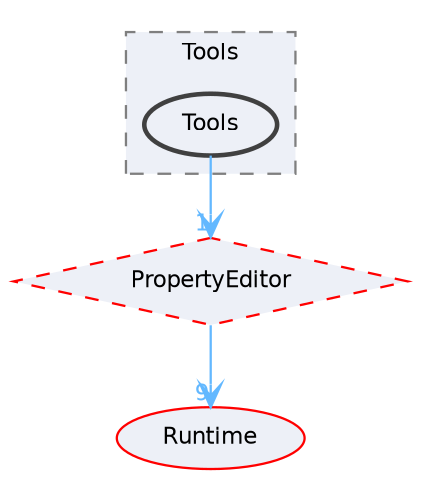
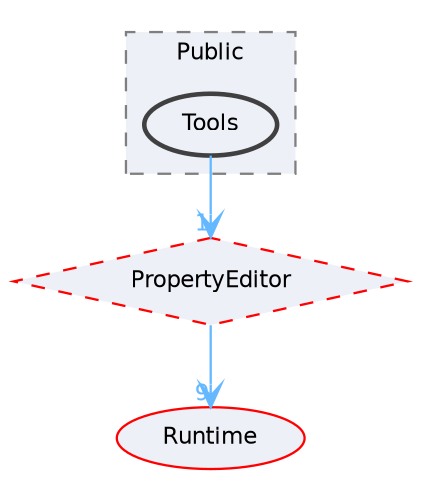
cluster "Tools": label "Tools" -> "Public"
